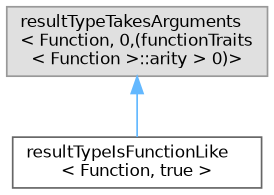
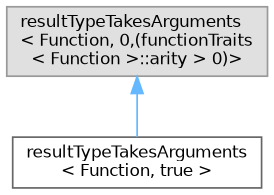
node "resultTypeIsFunctionLike < Function, true >": label "resultTypeIsFunctionLike < Function, true >" -> "resultTypeTakesArguments < Function, true >"
